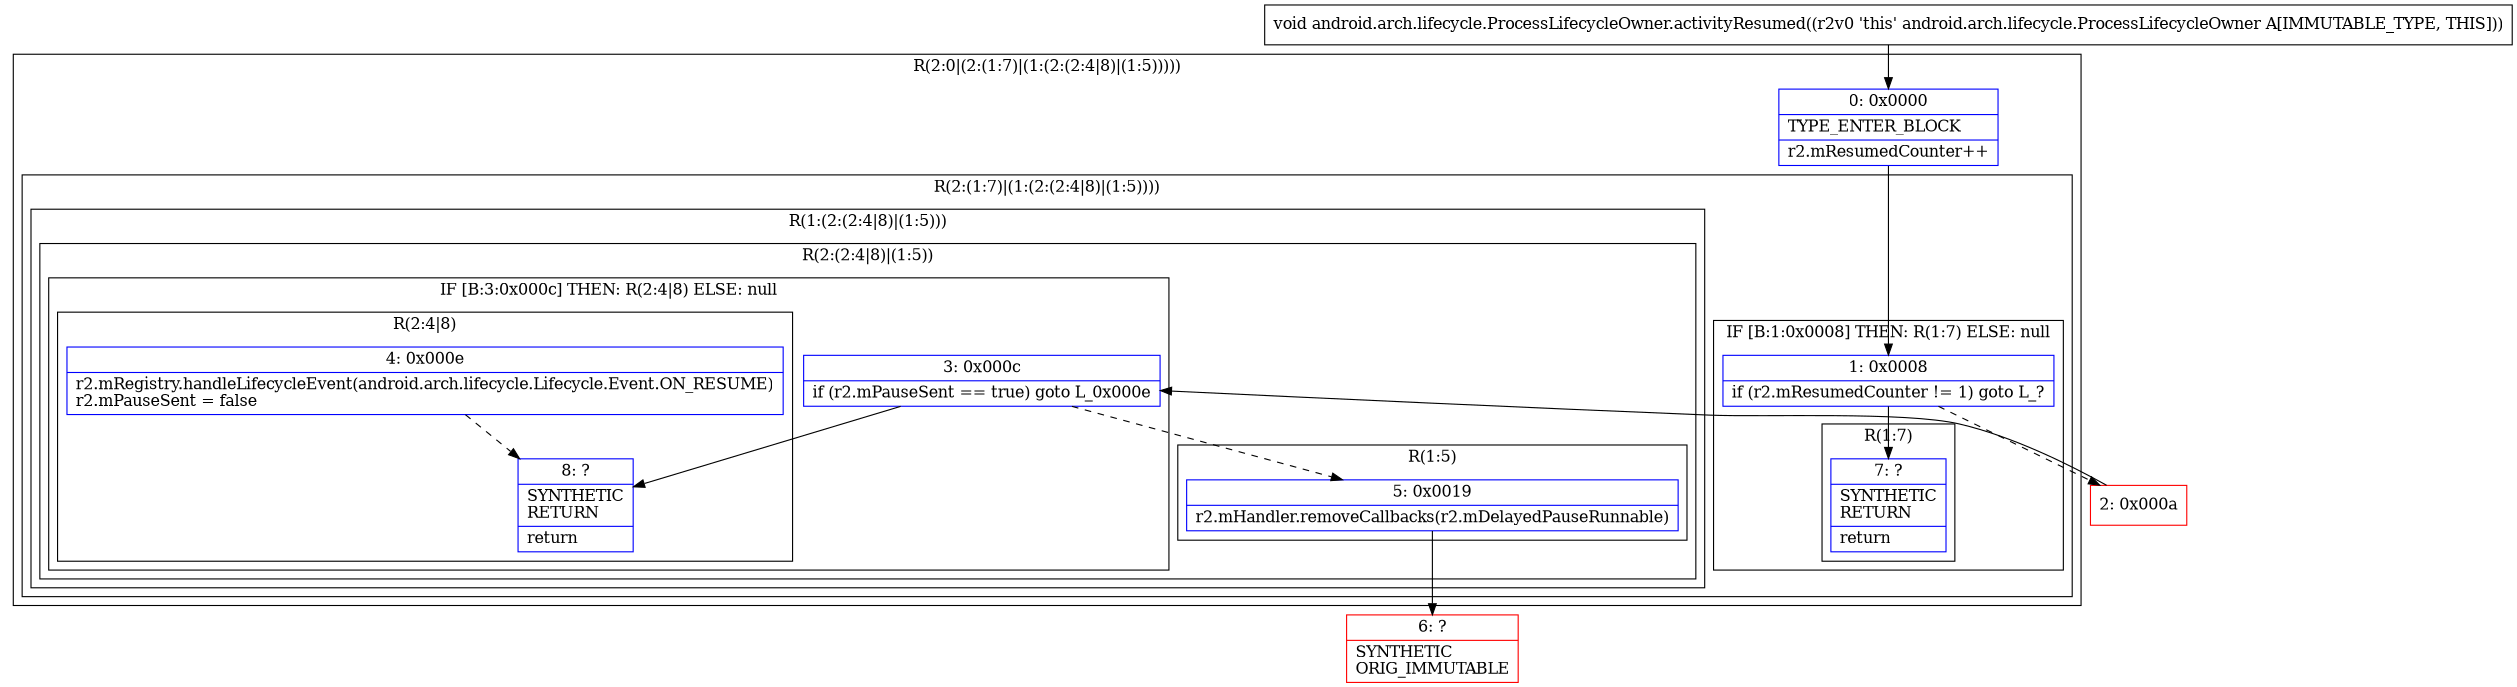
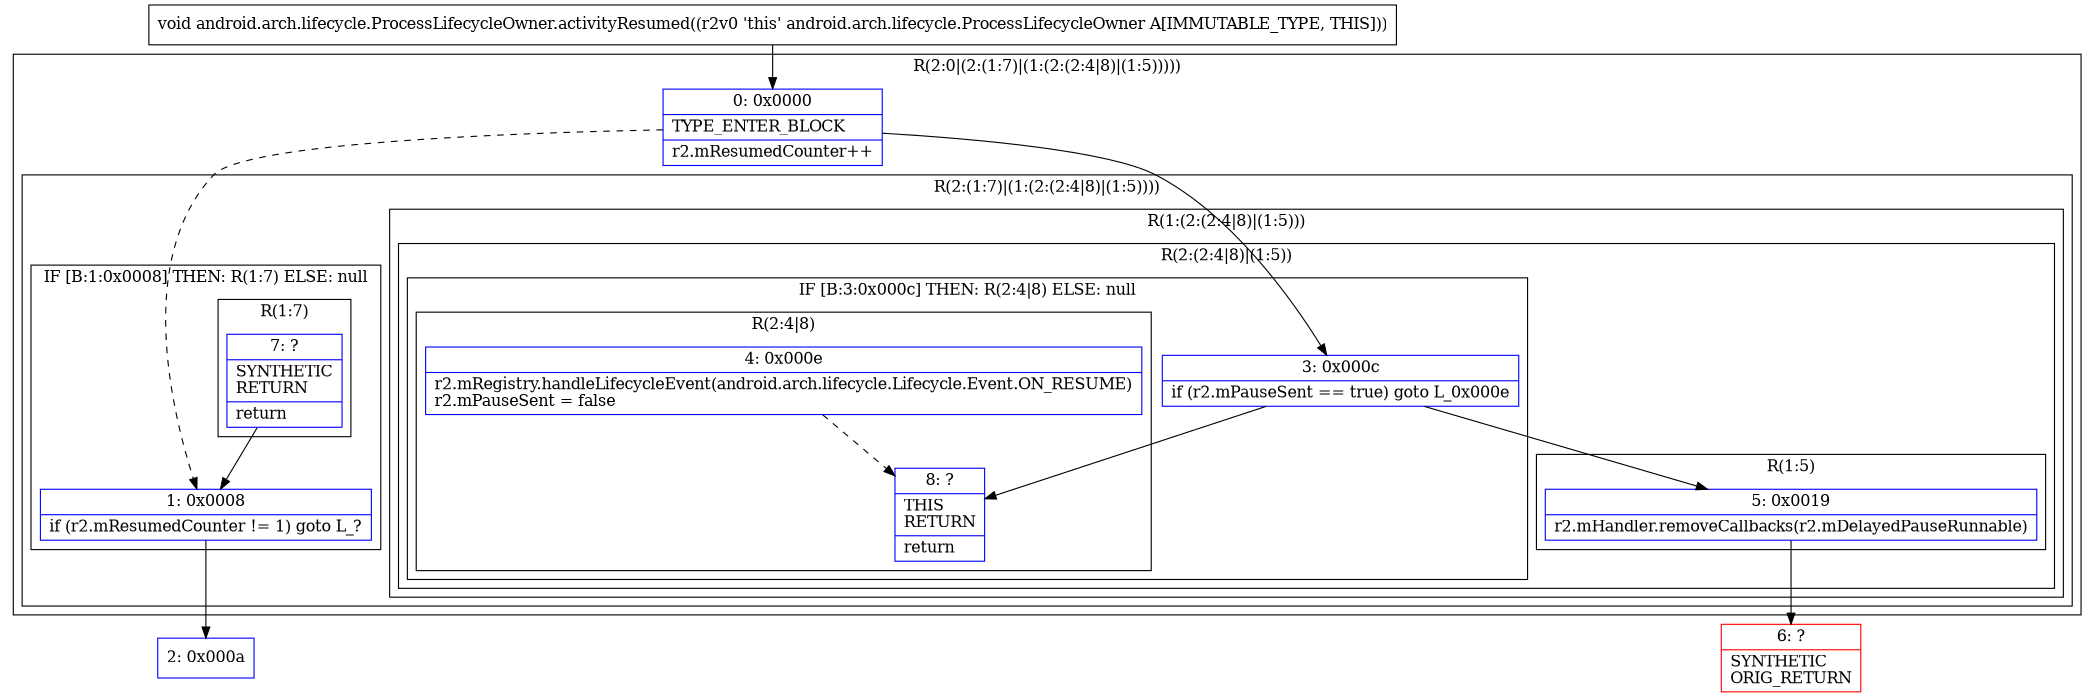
edge "0: 0x0000" -> "1: 0x0008": style solid -> dashed
edge "2: 0x000a" -> "3: 0x000c": now "0: 0x0000" -> "3: 0x000c"
edge "1: 0x0008" -> "7: ?": reversed
edge "3: 0x000c" -> "5: 0x0019": style dashed -> solid
edge "1: 0x0008" -> "2: 0x000a": style dashed -> solid
node "8: ?": text "SYNTHETIC" -> "THIS"
node "2: 0x000a": color red -> blue
node "6: ?": text "ORIG_IMMUTABLE" -> "ORIG_RETURN"
